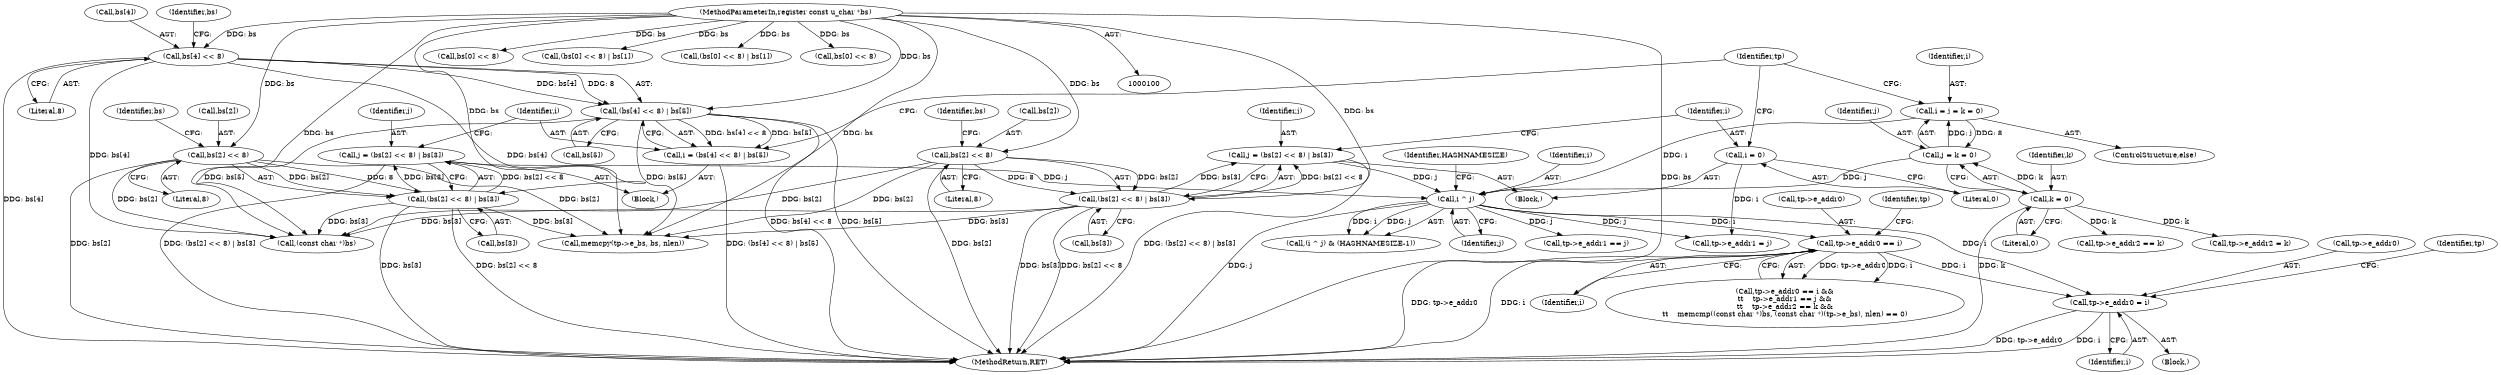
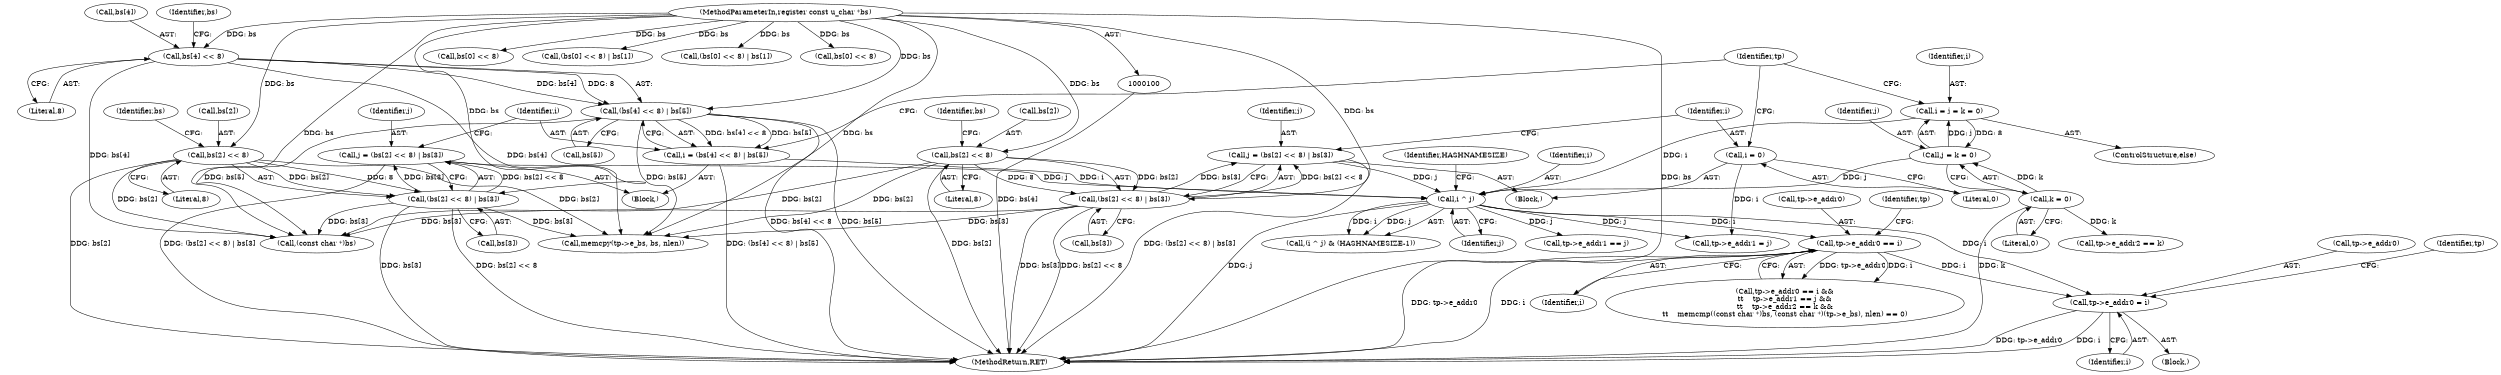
node "(Identifier,k)": removed
edge "(Call,i = (bs[4] << 8) | bs[5])" -> "(Call,i ^ j)": added, label "DDG: i"
node "(Call,tp->e_addr2 = k)": removed
edge "(Call,bs[4] << 8)" -> "(MethodReturn,RET)": now "1000100" -> "(MethodReturn,RET)"
